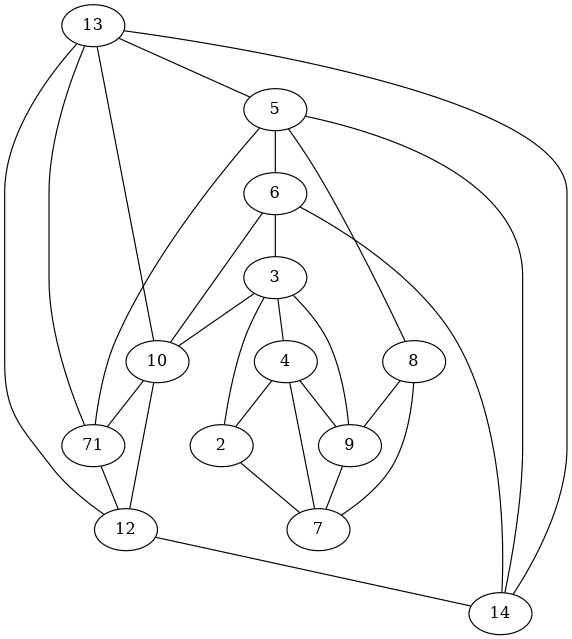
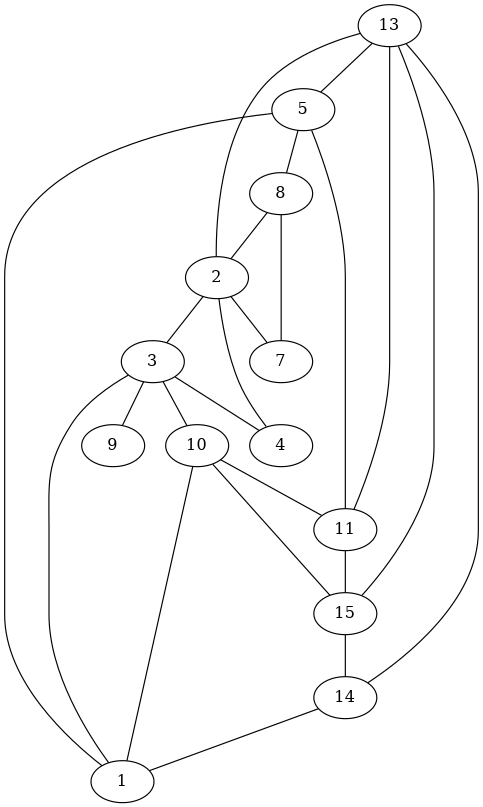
edge "13" -- "10": now "13" -- "2"
node "6": label "6" -> "1"
edge "5" -- "14": removed
edge "4" -- "9": removed
edge "8" -- "9": now "8" -- "2"
node "71": label "71" -> "11"
edge "4" -- "7": removed
edge "9" -- "7": removed
node "12": label "12" -> "15"
